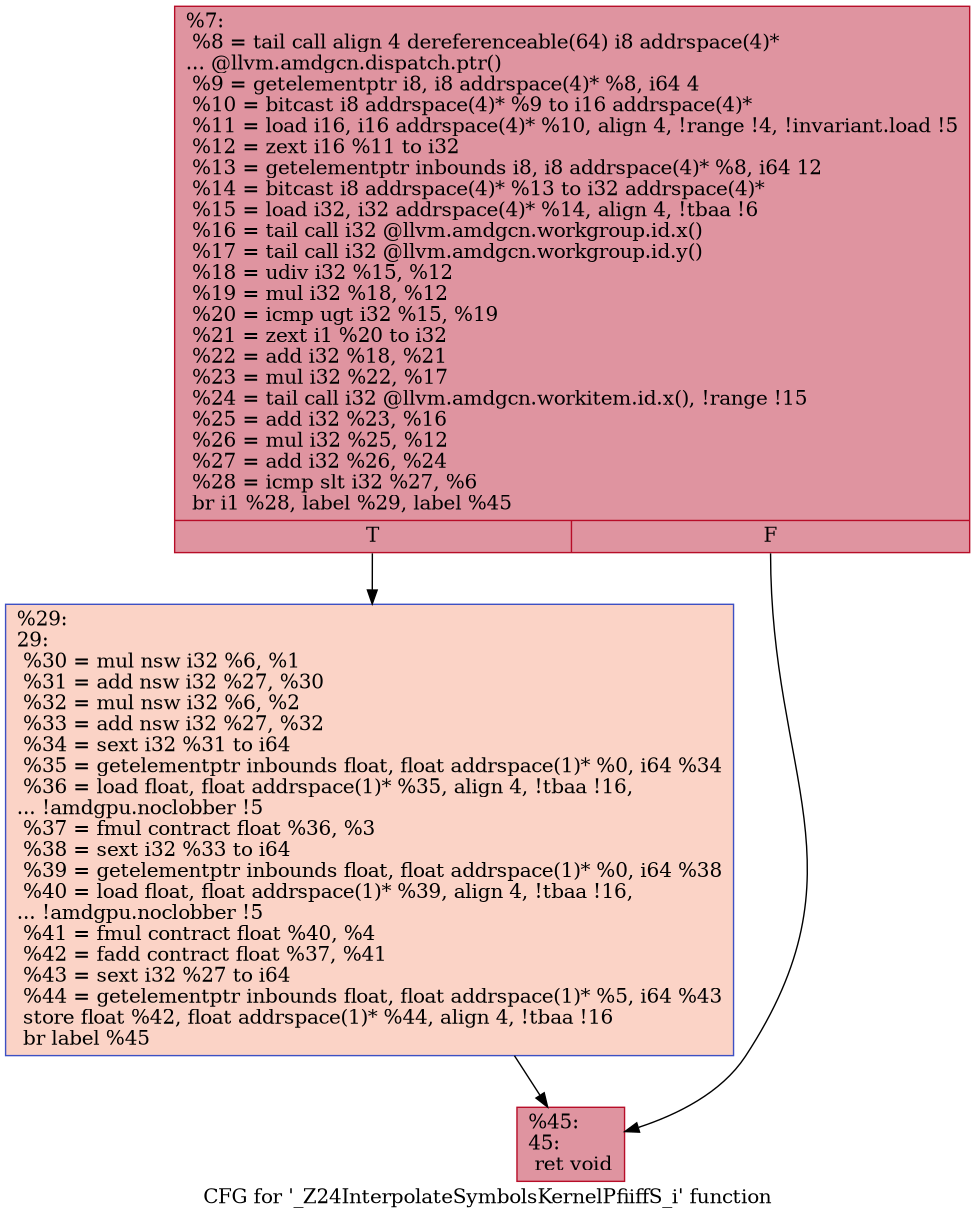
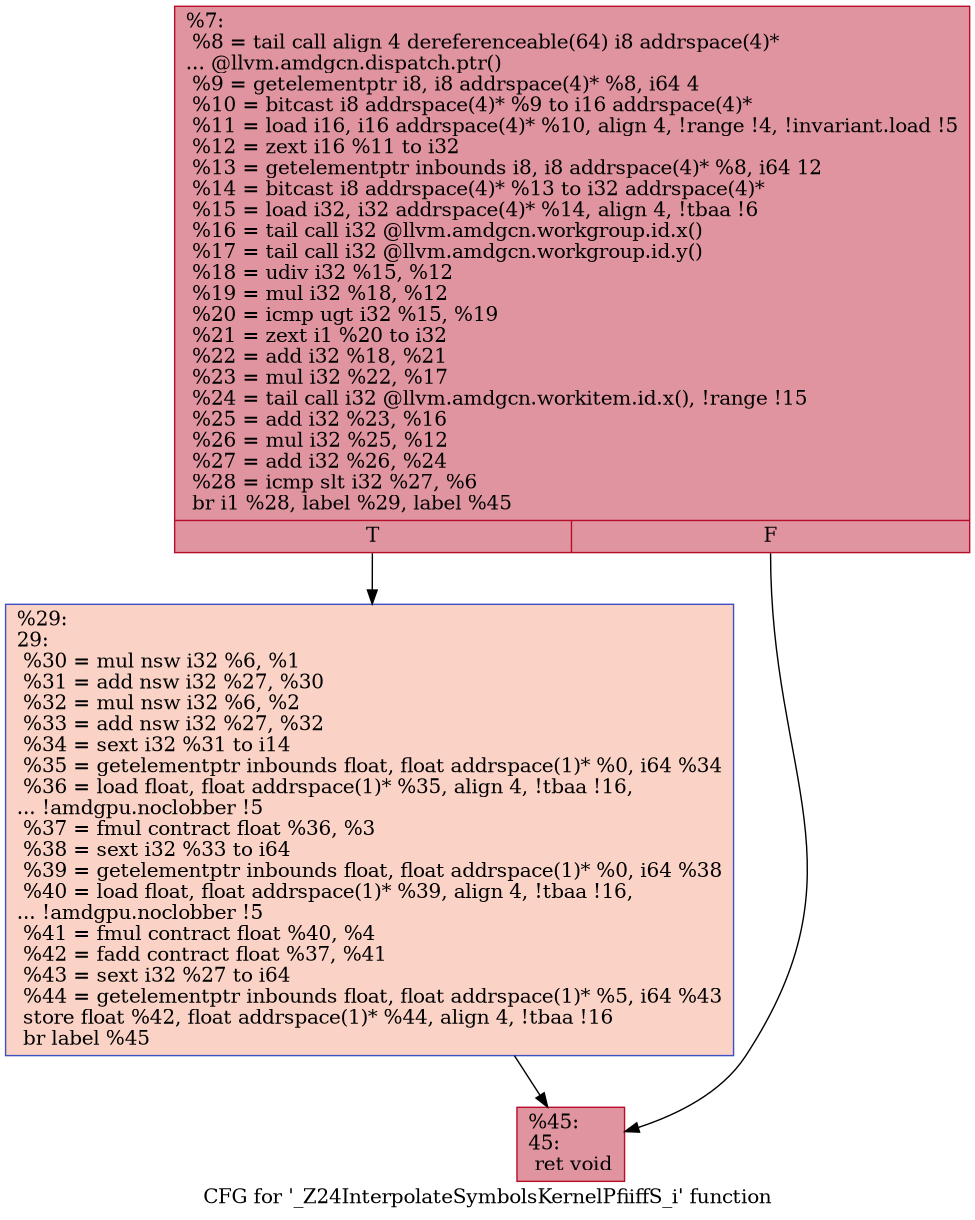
node "%29:": text "%34 = sext i32 %31 to i64" -> "%34 = sext i32 %31 to i14"
